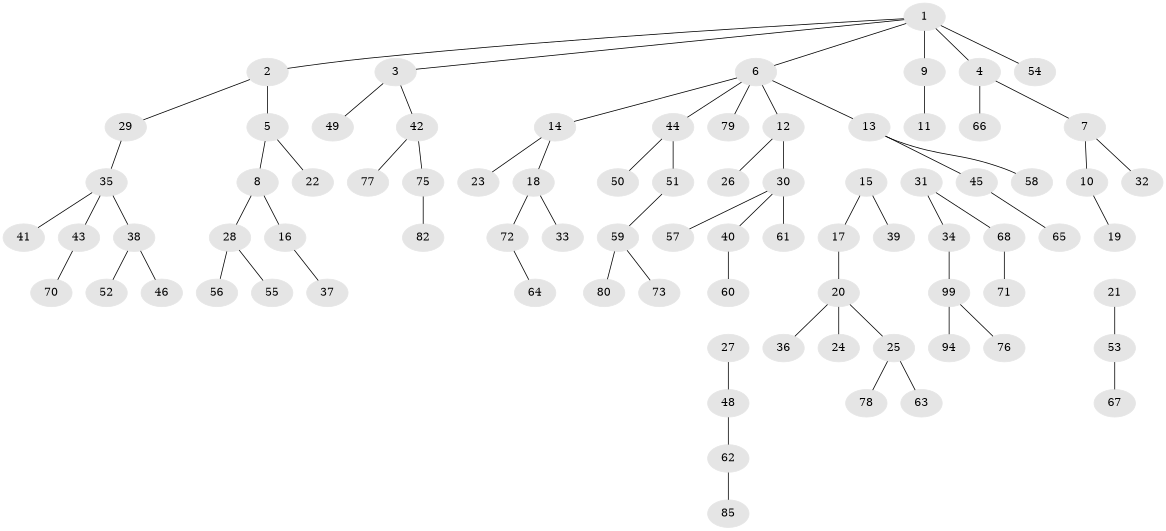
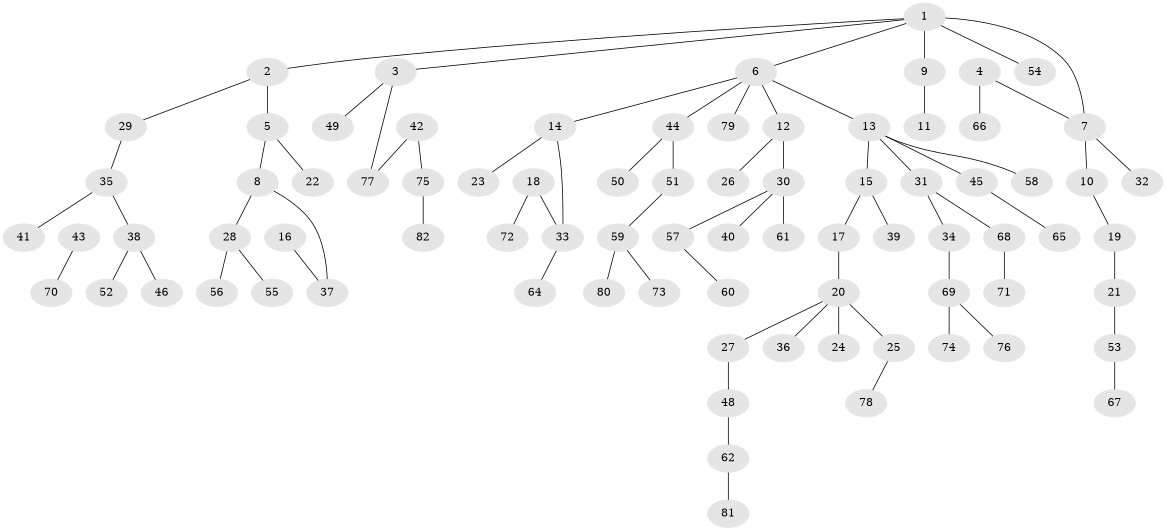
edge "1" -- "4": now "1" -- "7"
edge "3" -- "42": now "3" -- "77"
edge "14" -- "18": now "14" -- "33"
edge "13" -- "15": added
edge "13" -- "31": added
edge "35" -- "43": removed
edge "8" -- "16": now "8" -- "37"
edge "72" -- "64": now "33" -- "64"
edge "40" -- "60": now "57" -- "60"
edge "19" -- "21": added
node "99": label "99" -> "69"
edge "20" -- "27": added
node "94": label "94" -> "74"
node "63": removed
node "85": label "85" -> "81"
